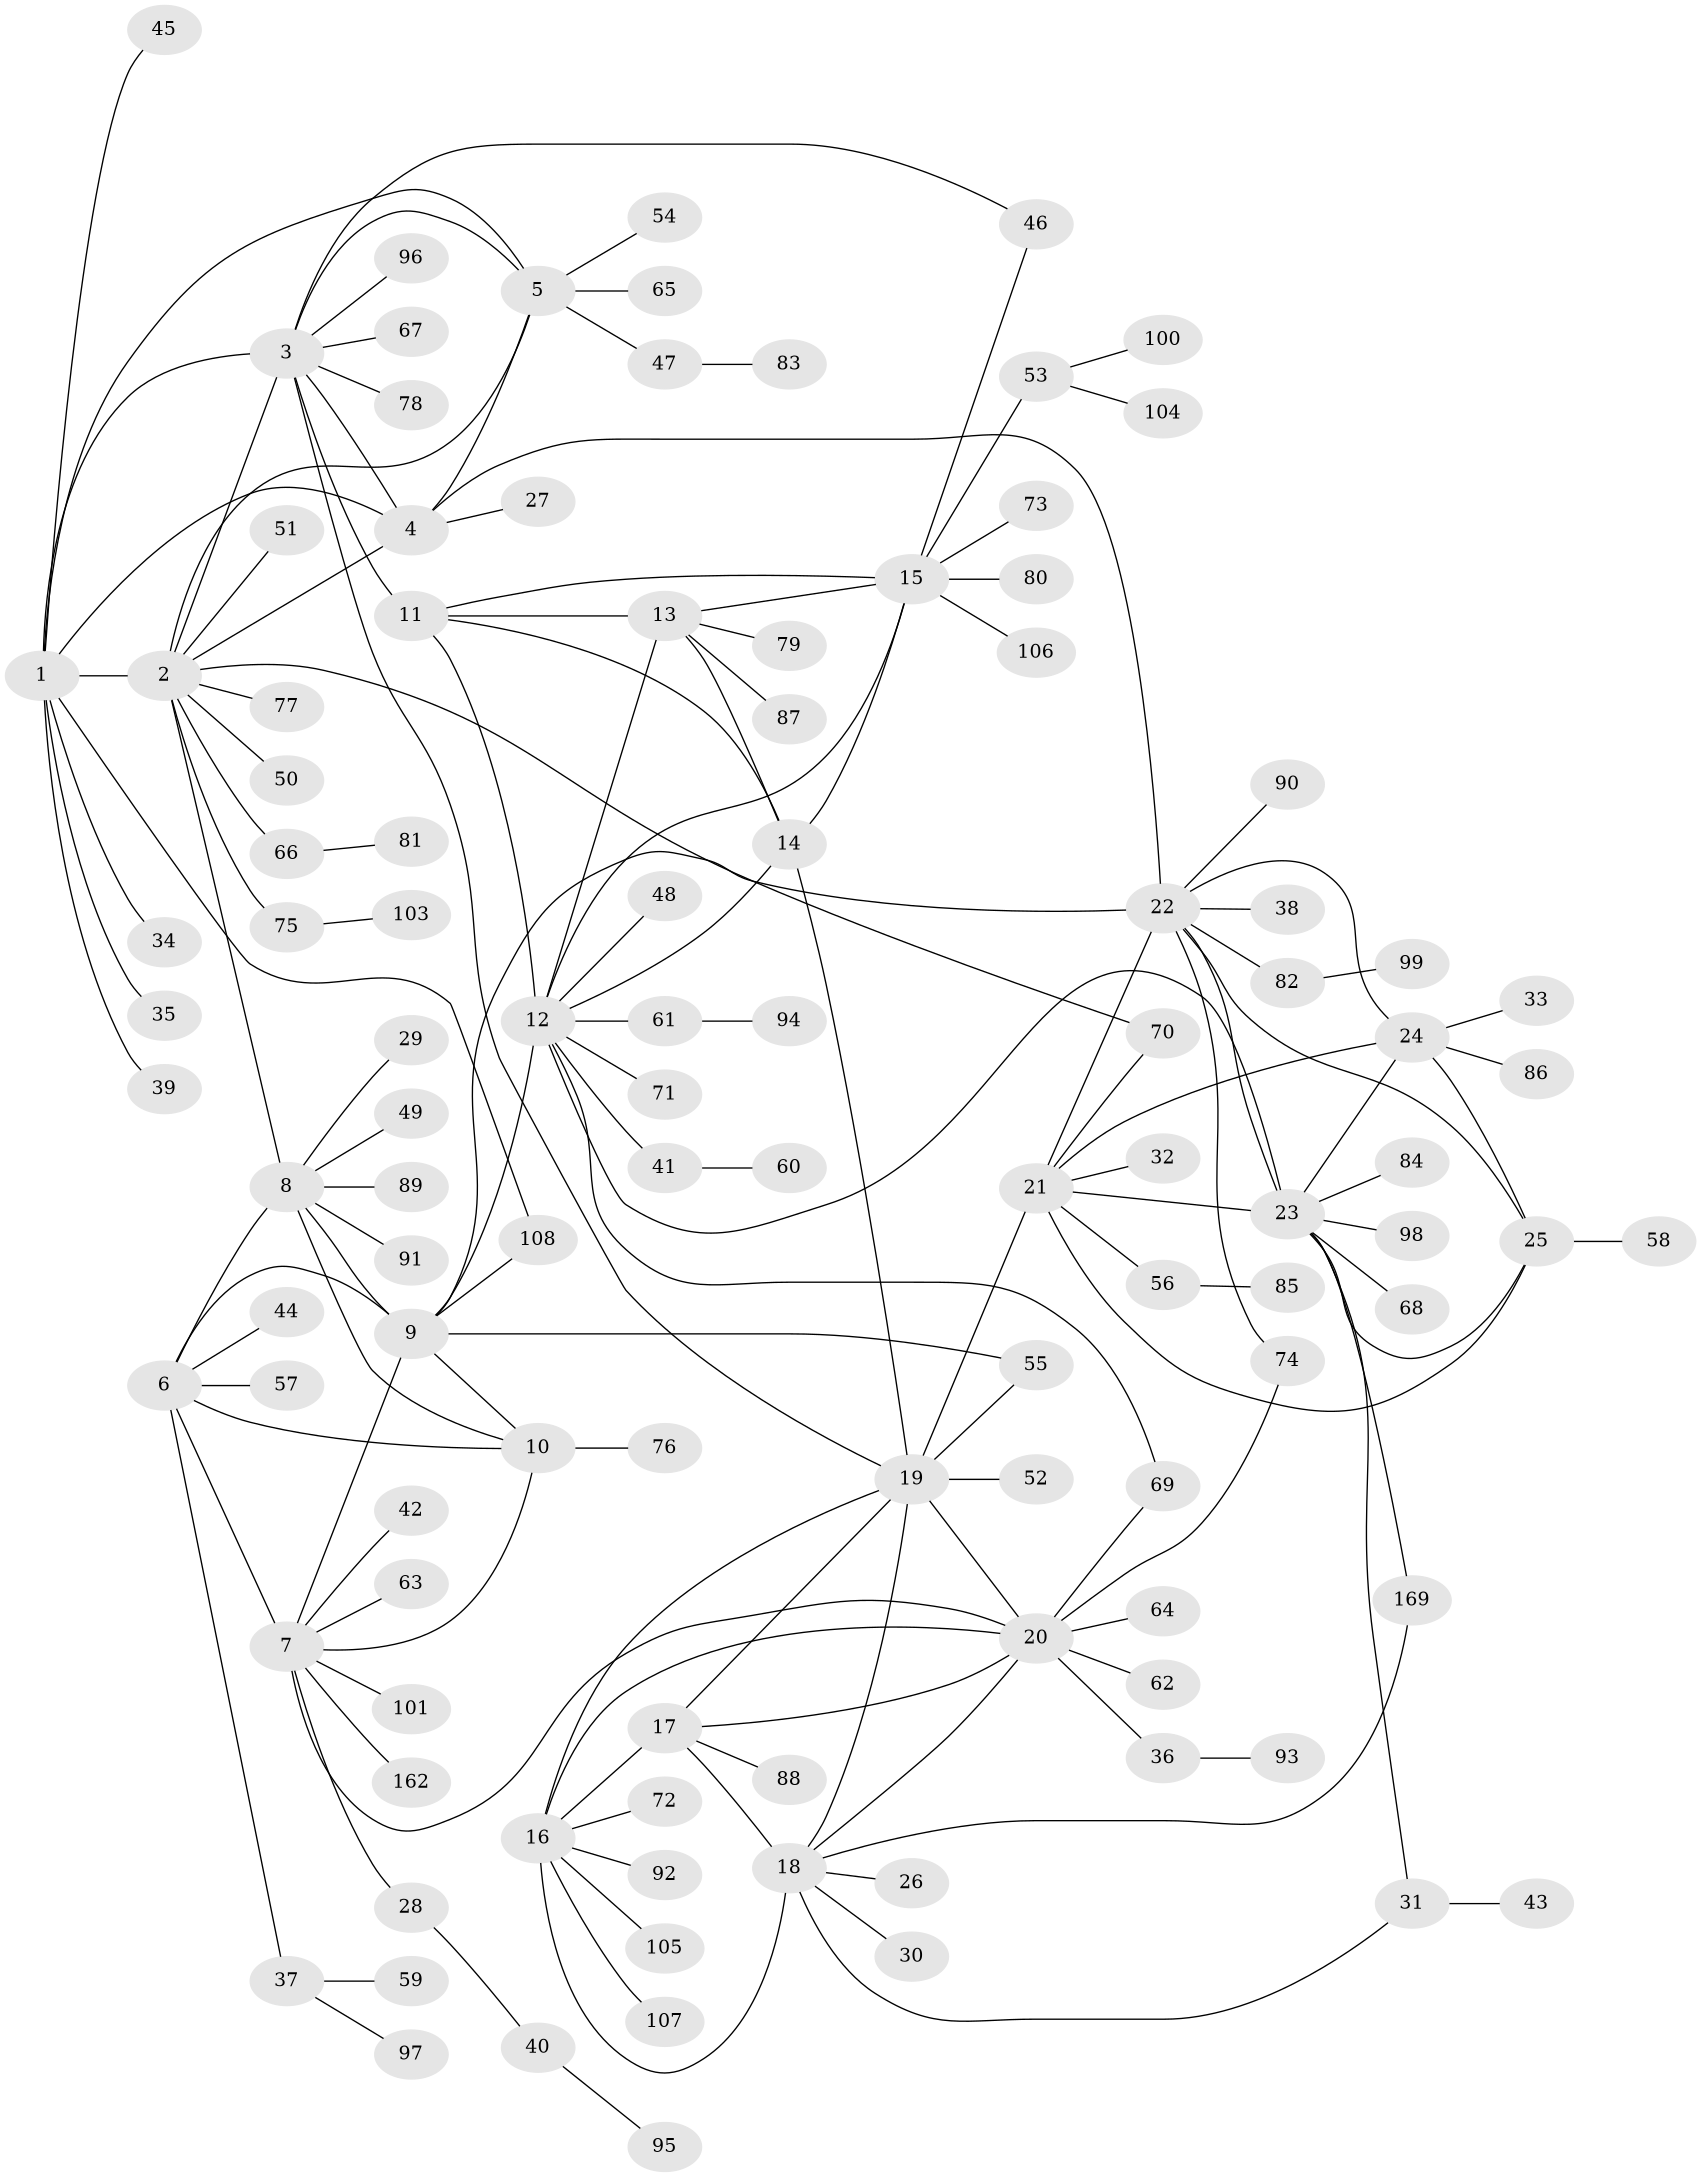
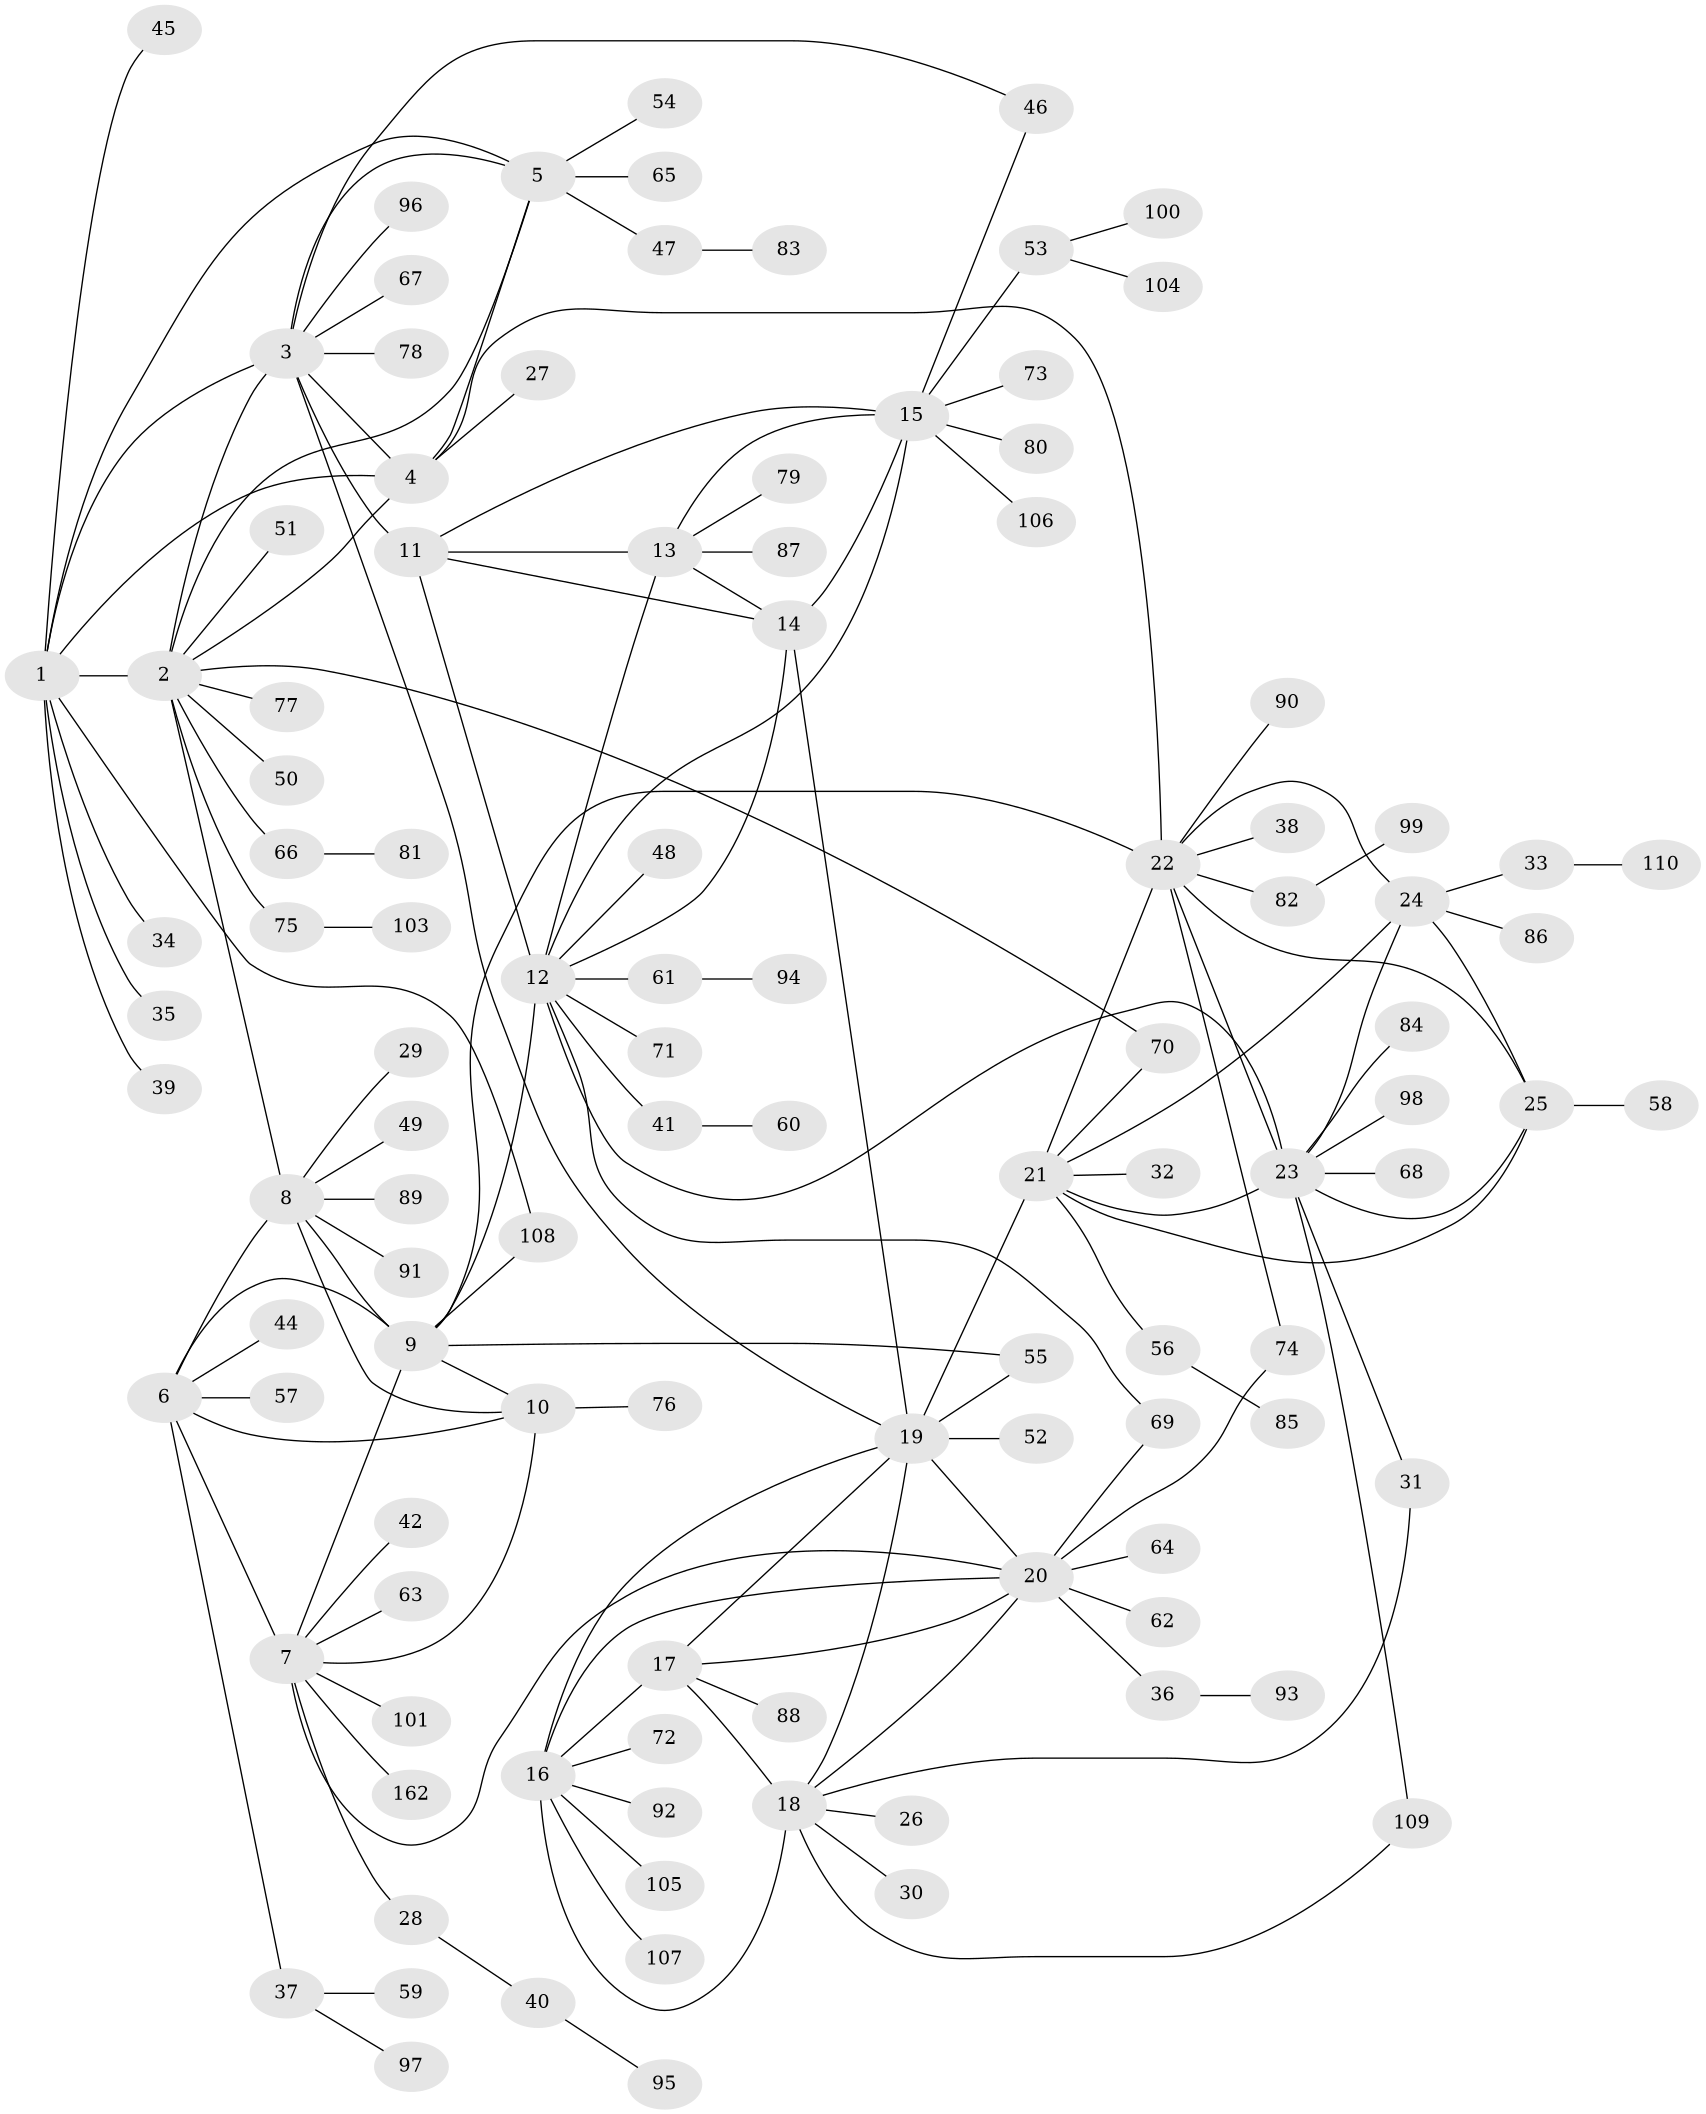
node "110": added
node "169": label "169" -> "109"
node "43": removed
